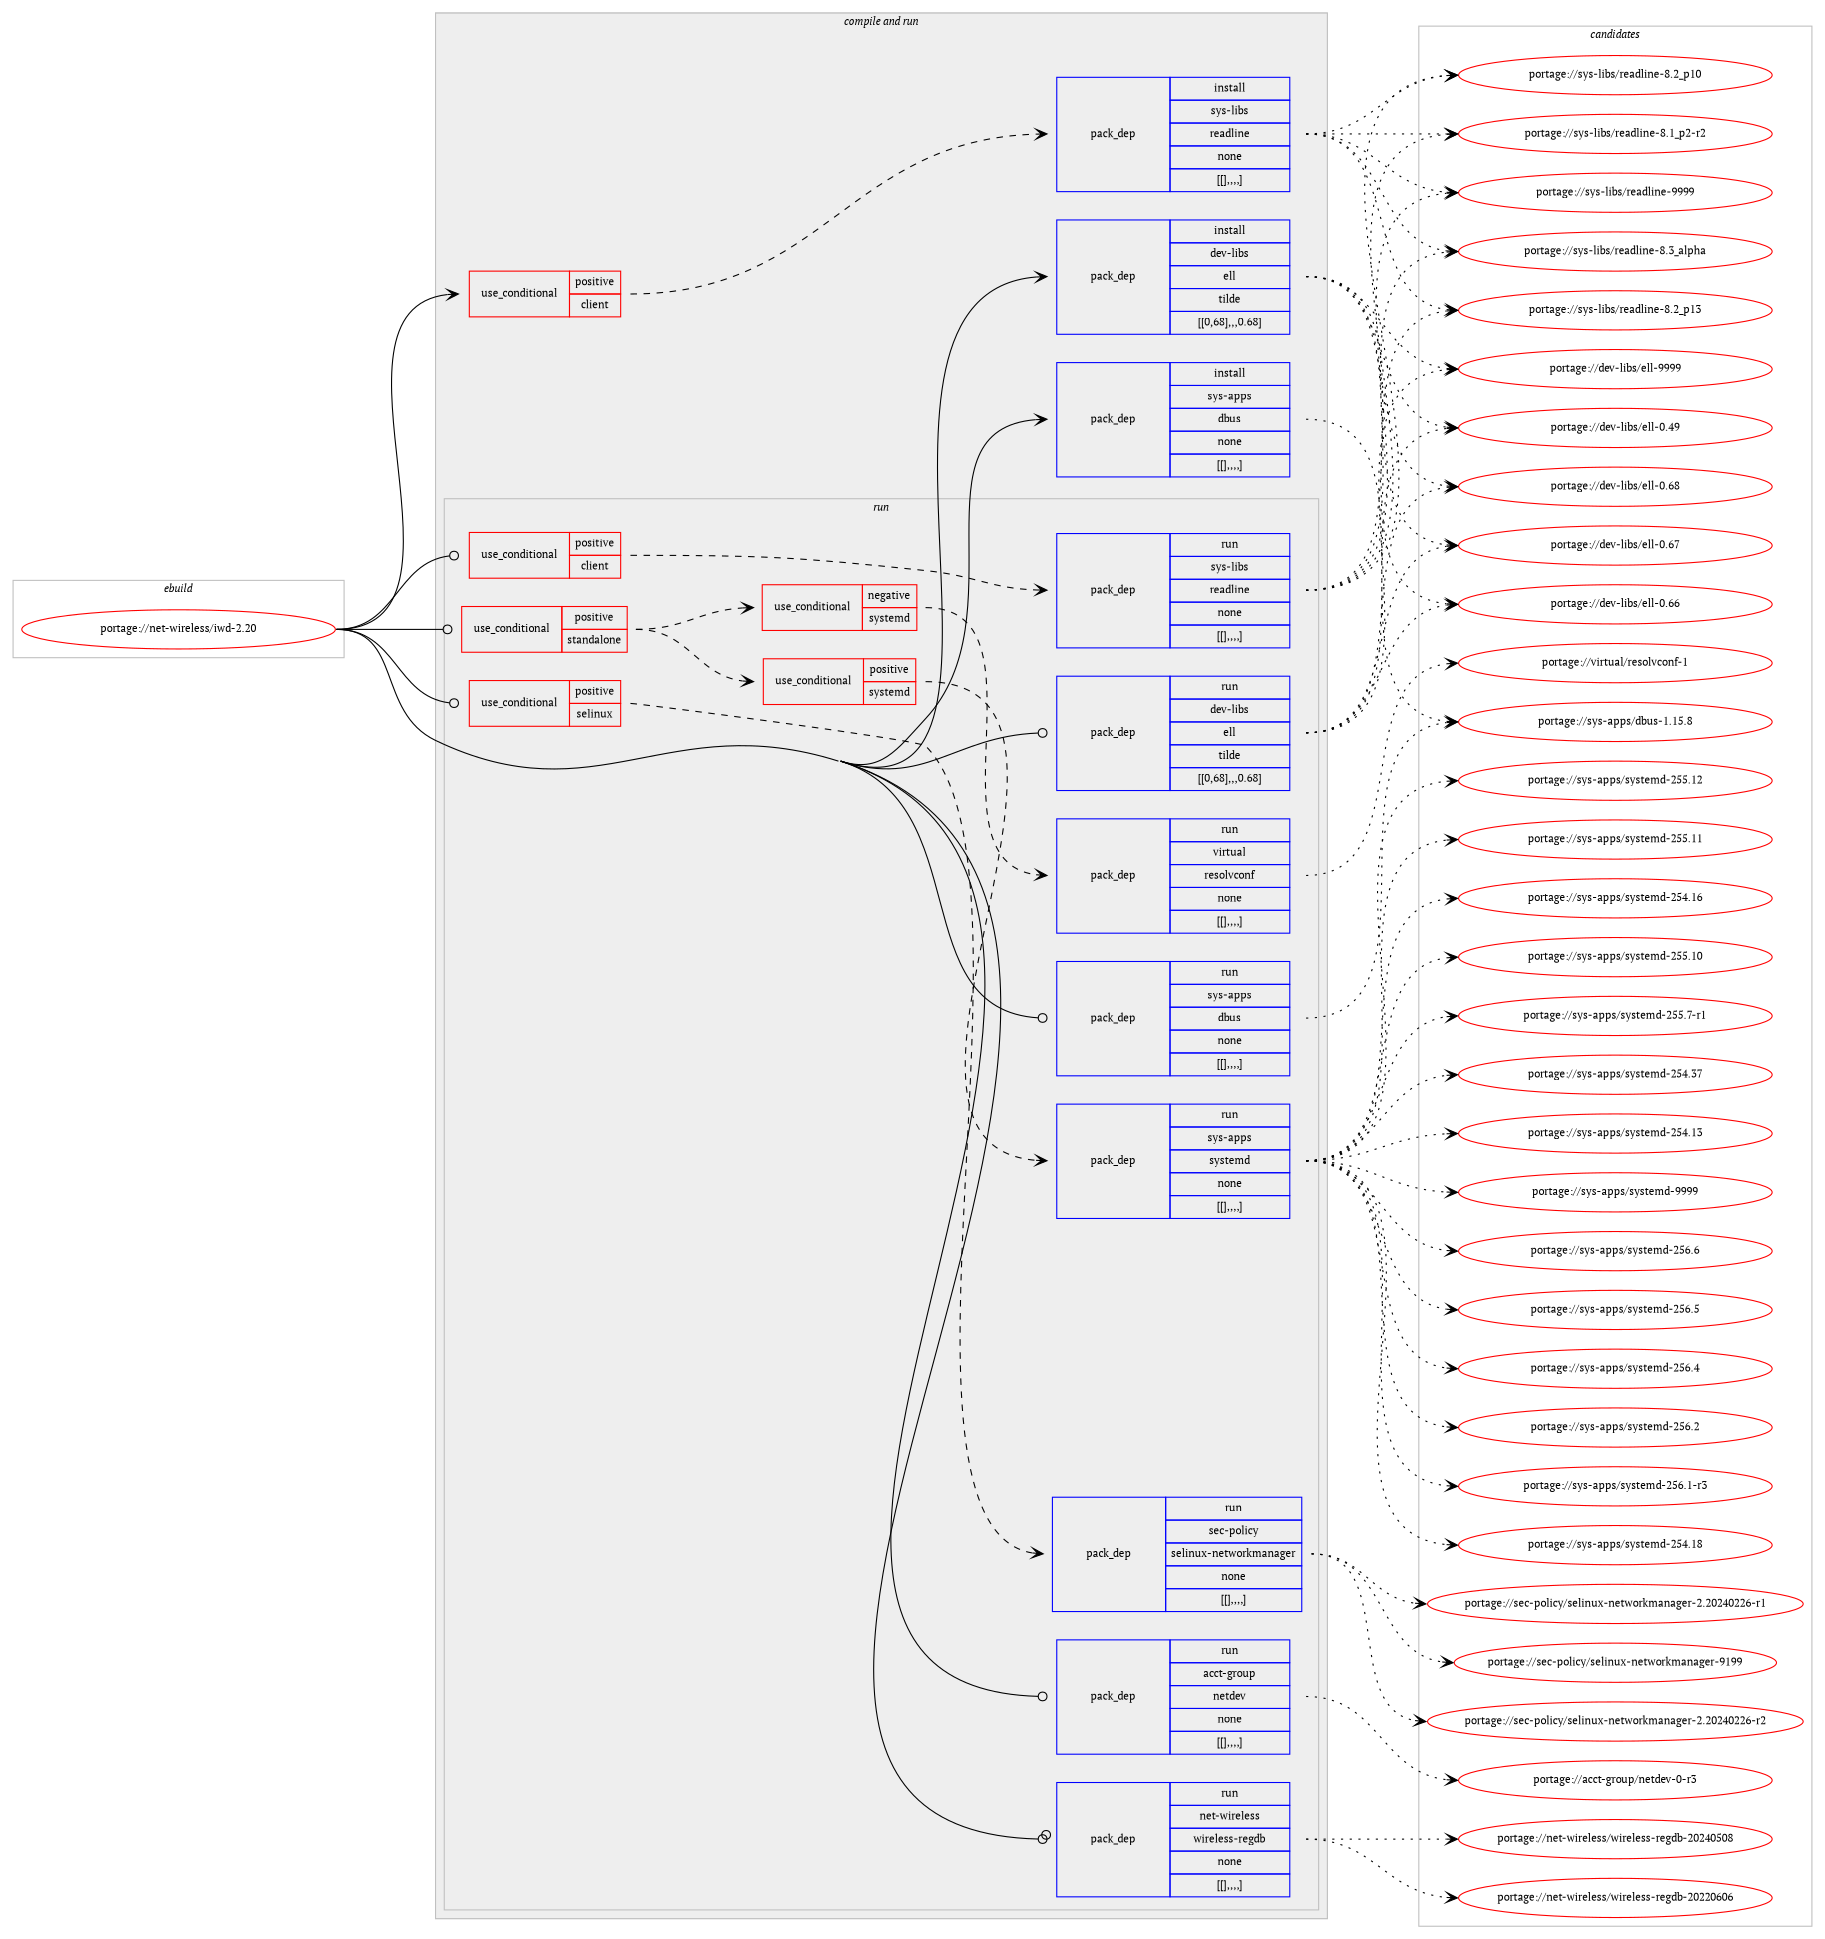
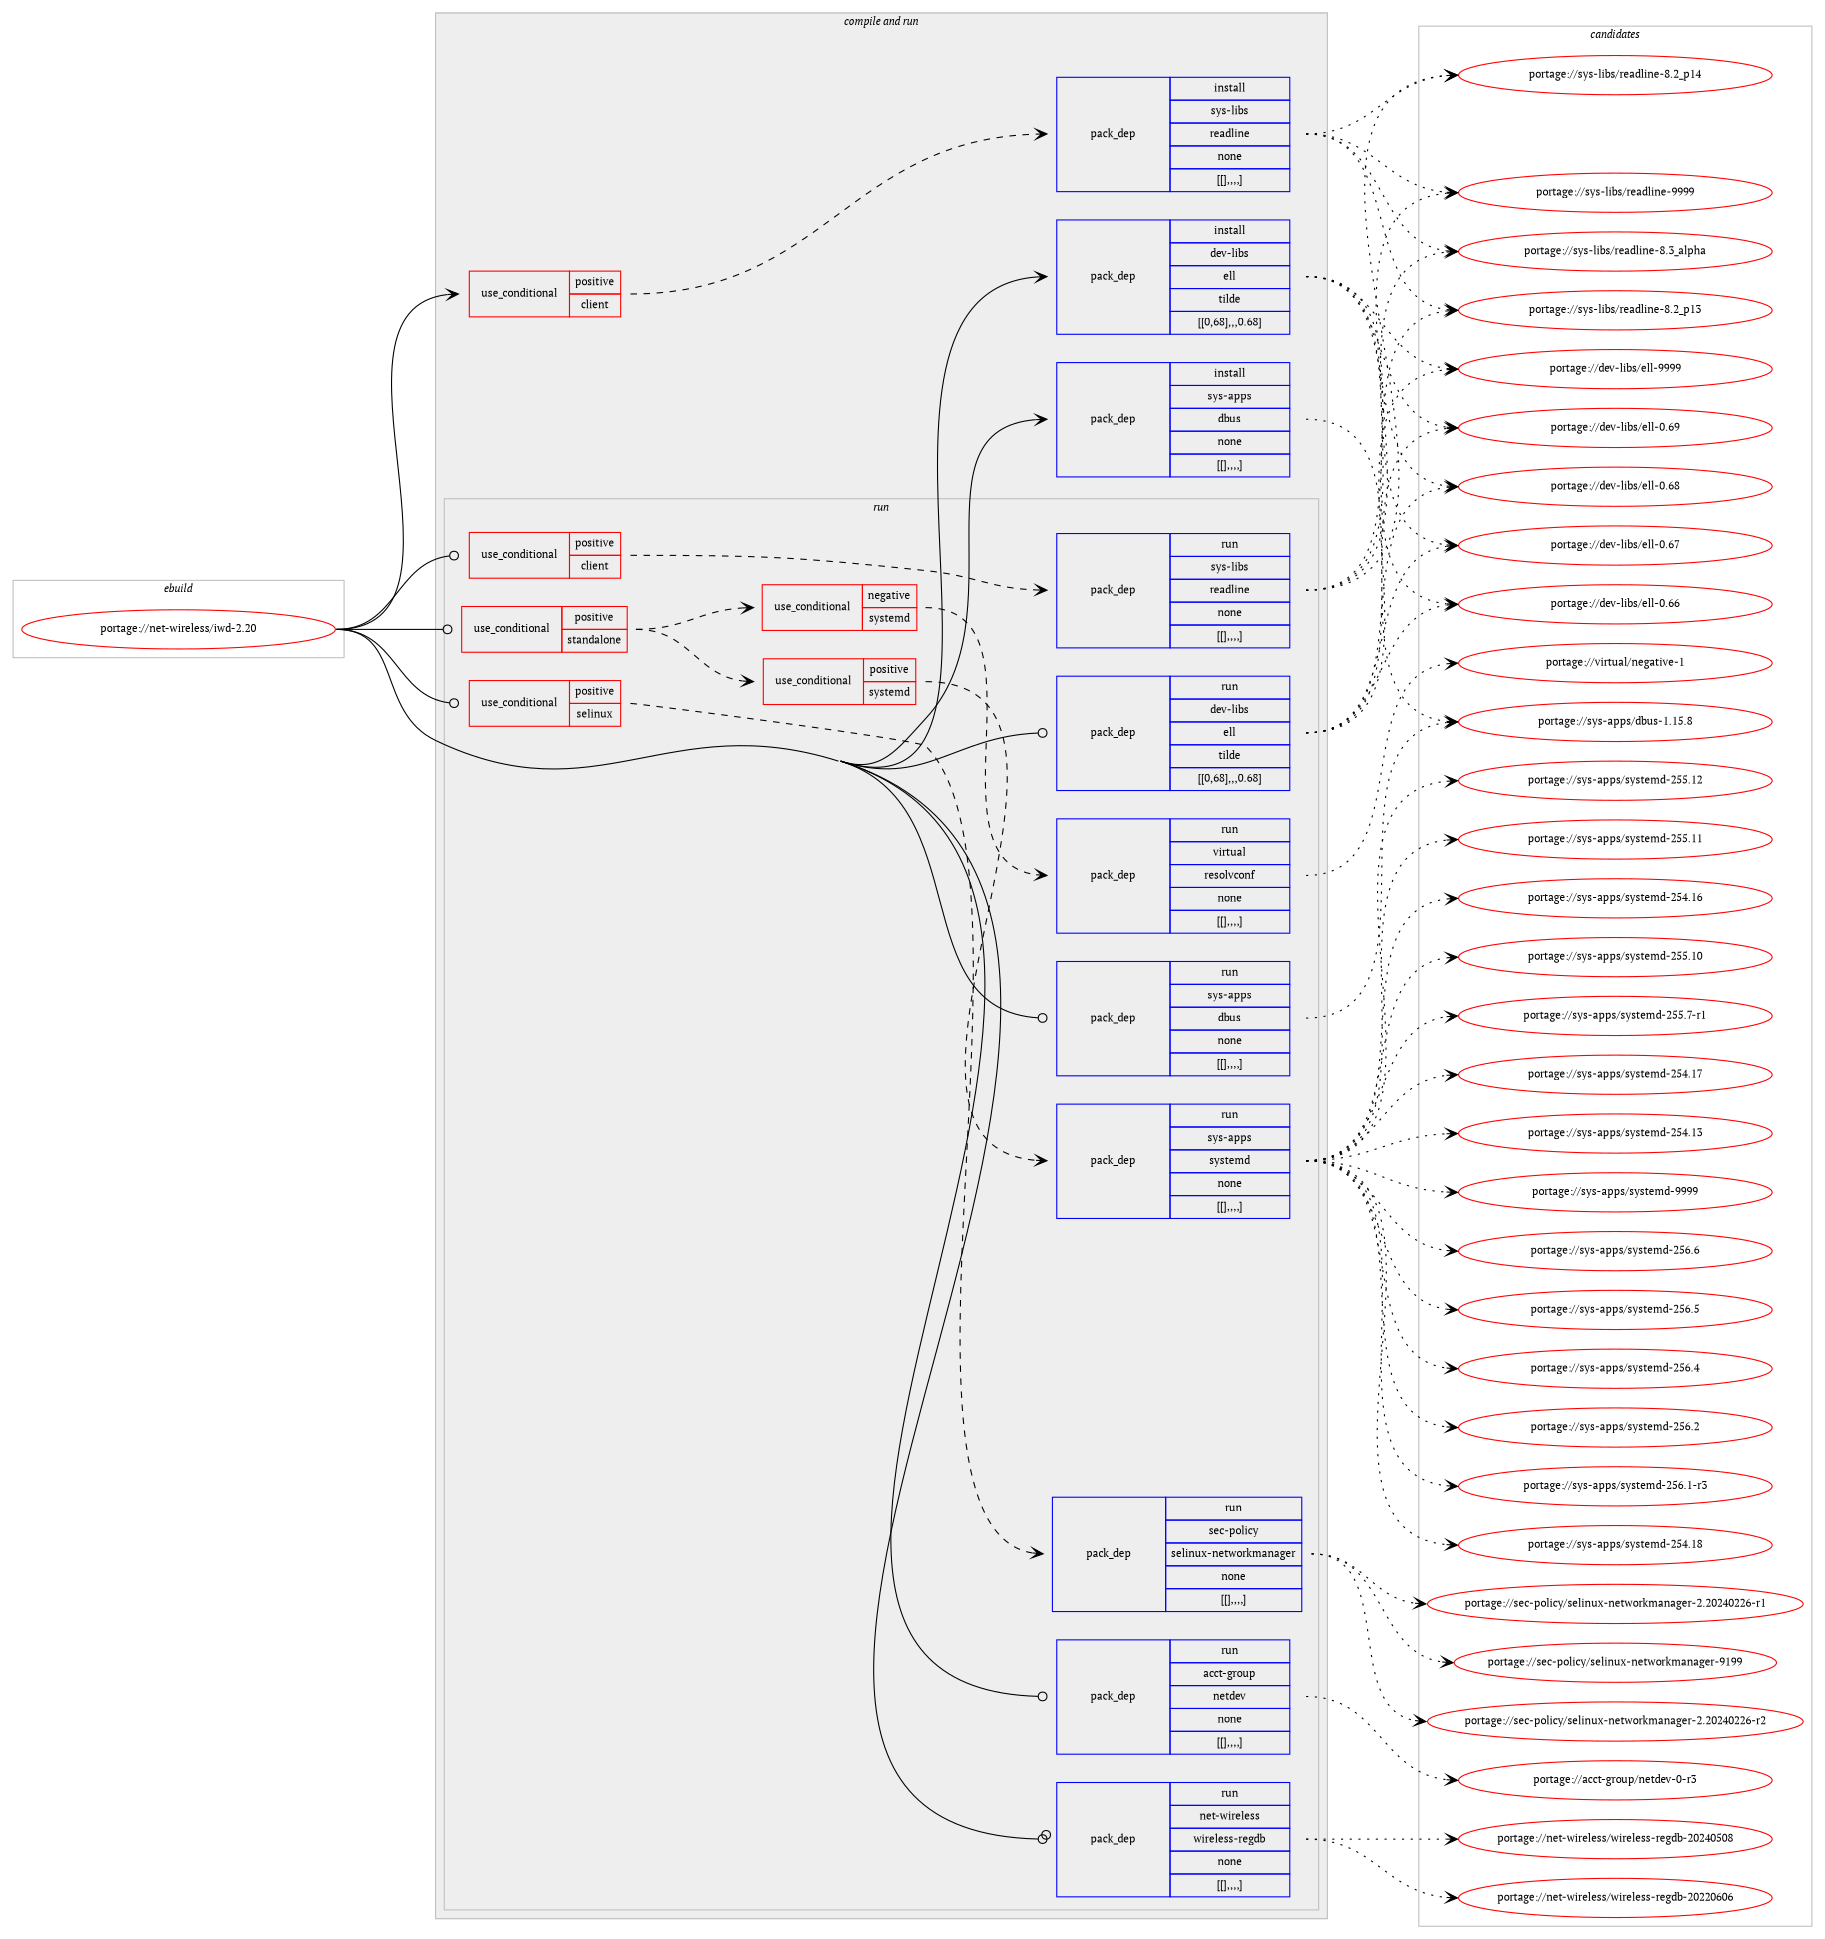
node "portage://sys-libs/readline-8.2_p10": label "portage://sys-libs/readline-8.2_p10" -> "portage://sys-libs/readline-8.2_p14"
node "portage://sys-libs/readline-8.1_p2-r2": removed
node "portage://dev-libs/ell-0.49": label "portage://dev-libs/ell-0.49" -> "portage://dev-libs/ell-0.69"
node "portage://virtual/resolvconf-1": label "portage://virtual/resolvconf-1" -> "portage://virtual/negative-1"
node "portage://sys-apps/systemd-254.37": label "portage://sys-apps/systemd-254.37" -> "portage://sys-apps/systemd-254.17"
